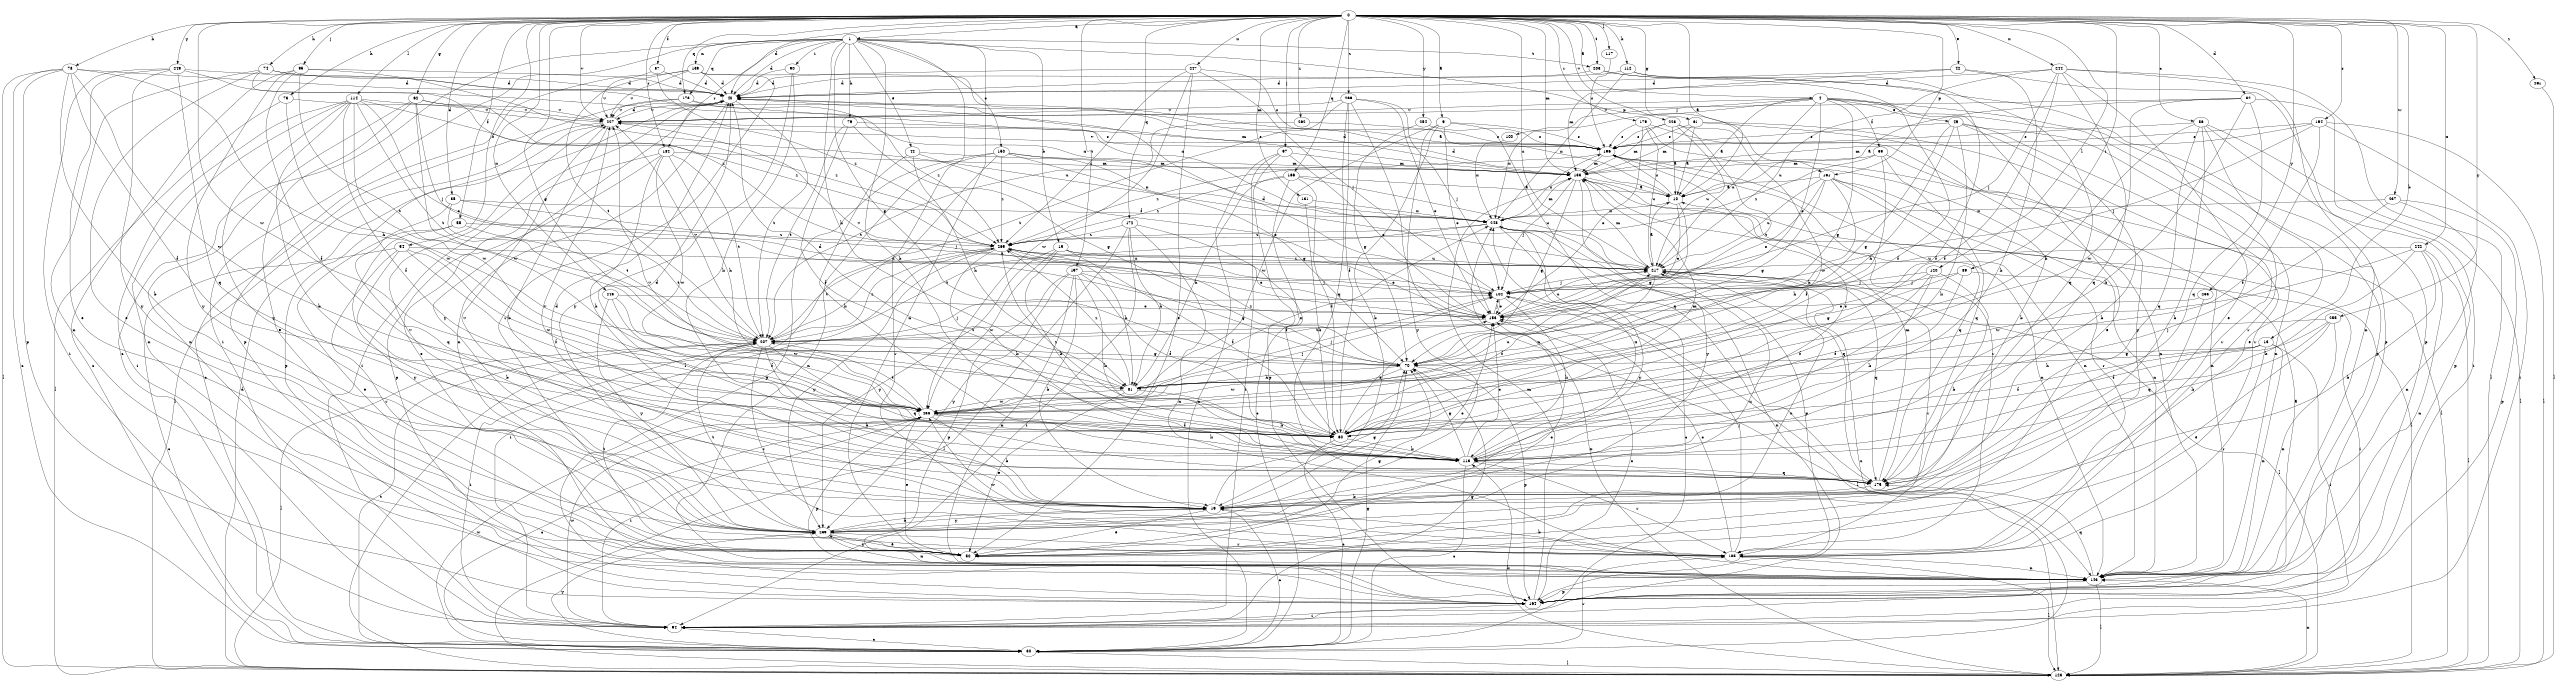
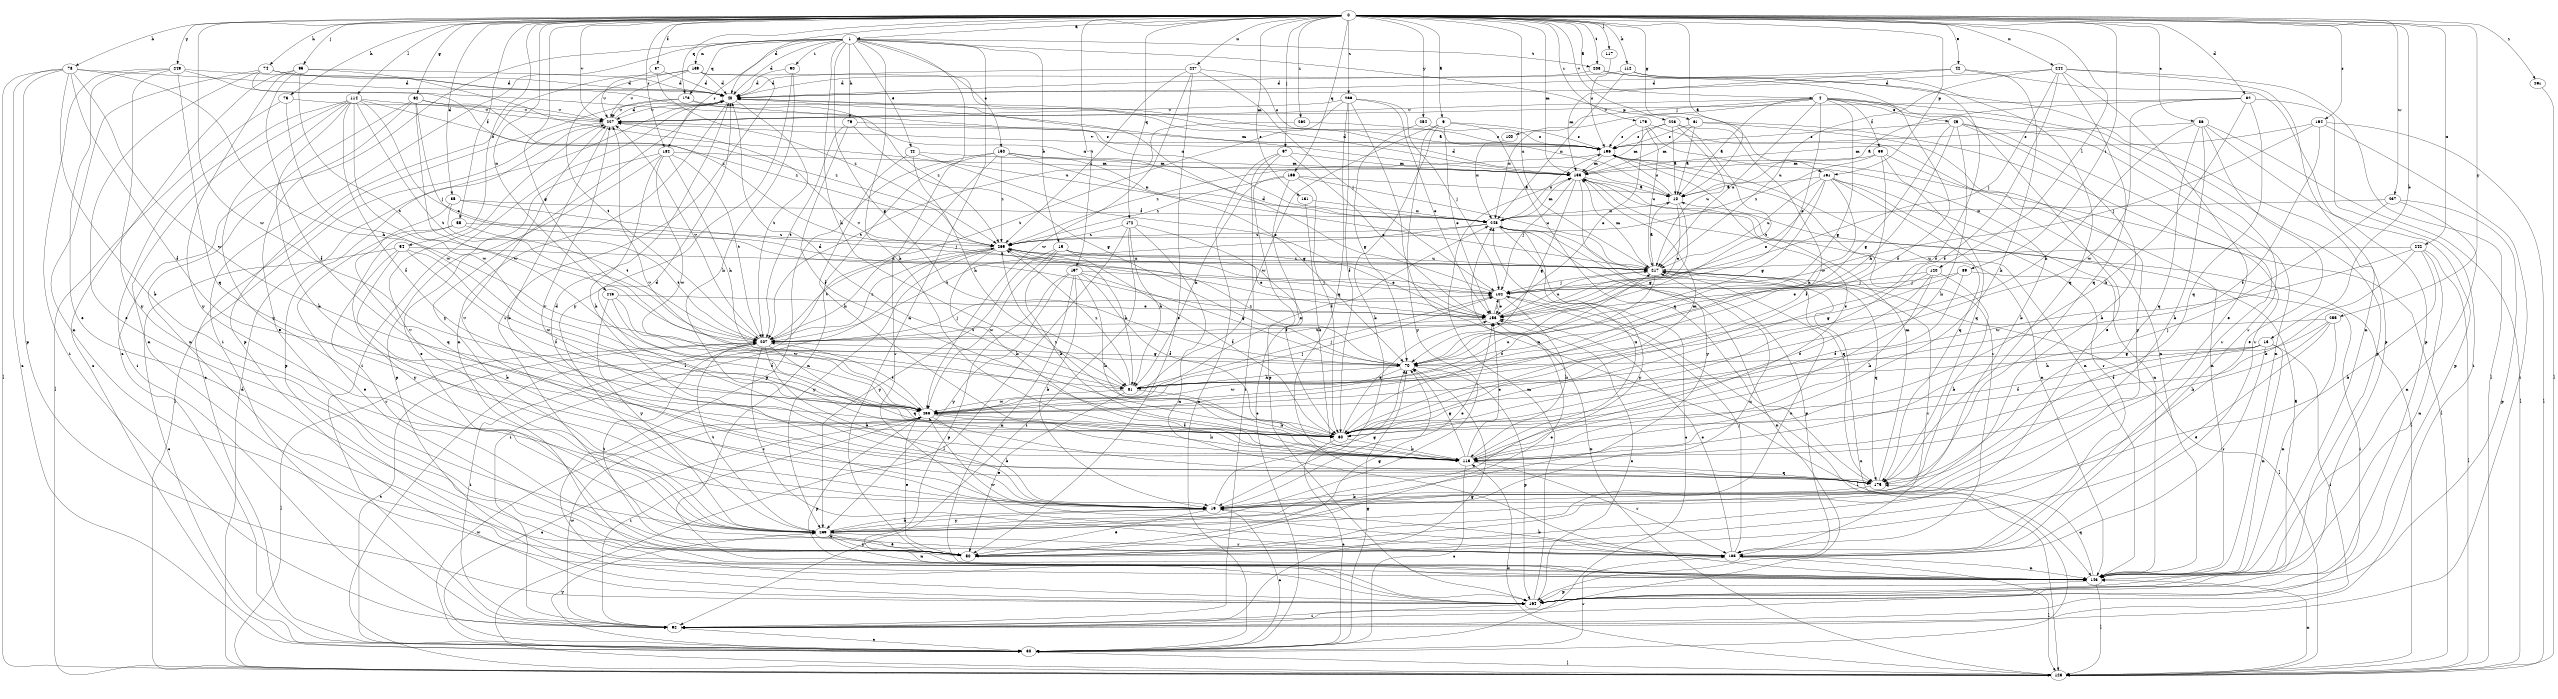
edge "194" -> "196": removed, label "s"
edge "120" -> "153": label "h" -> "o"
node "253": removed
node "94": label "94" -> "92"
